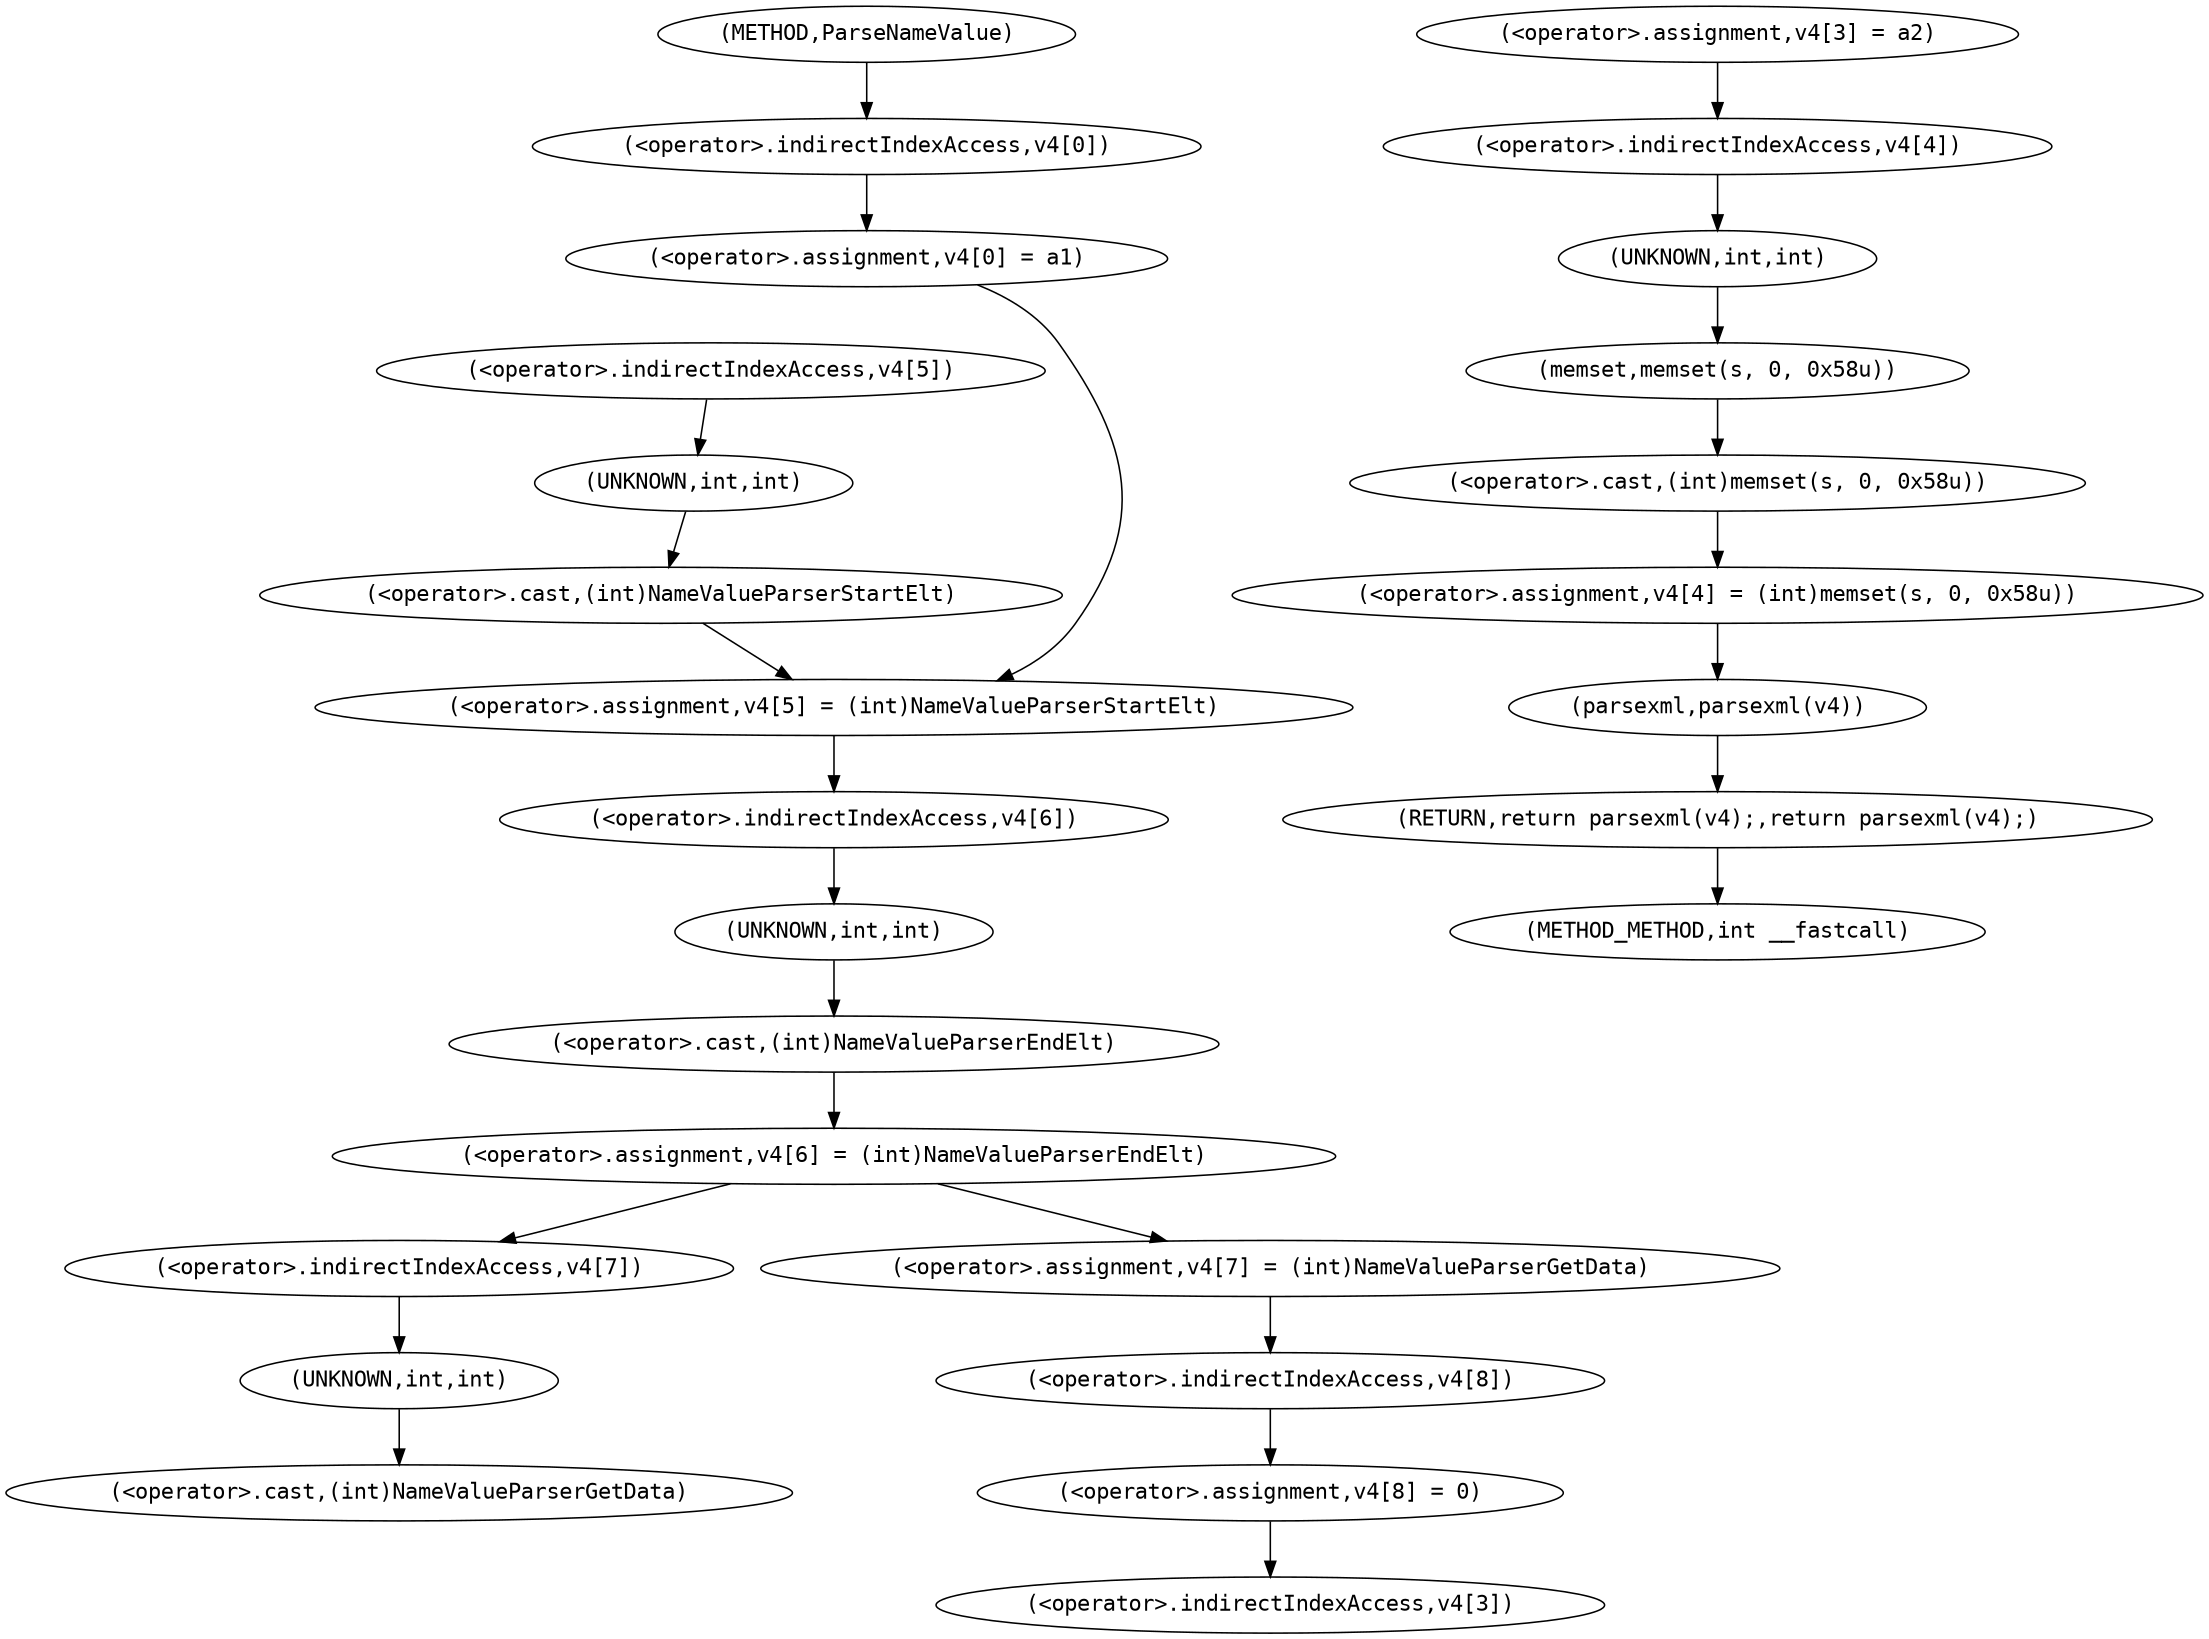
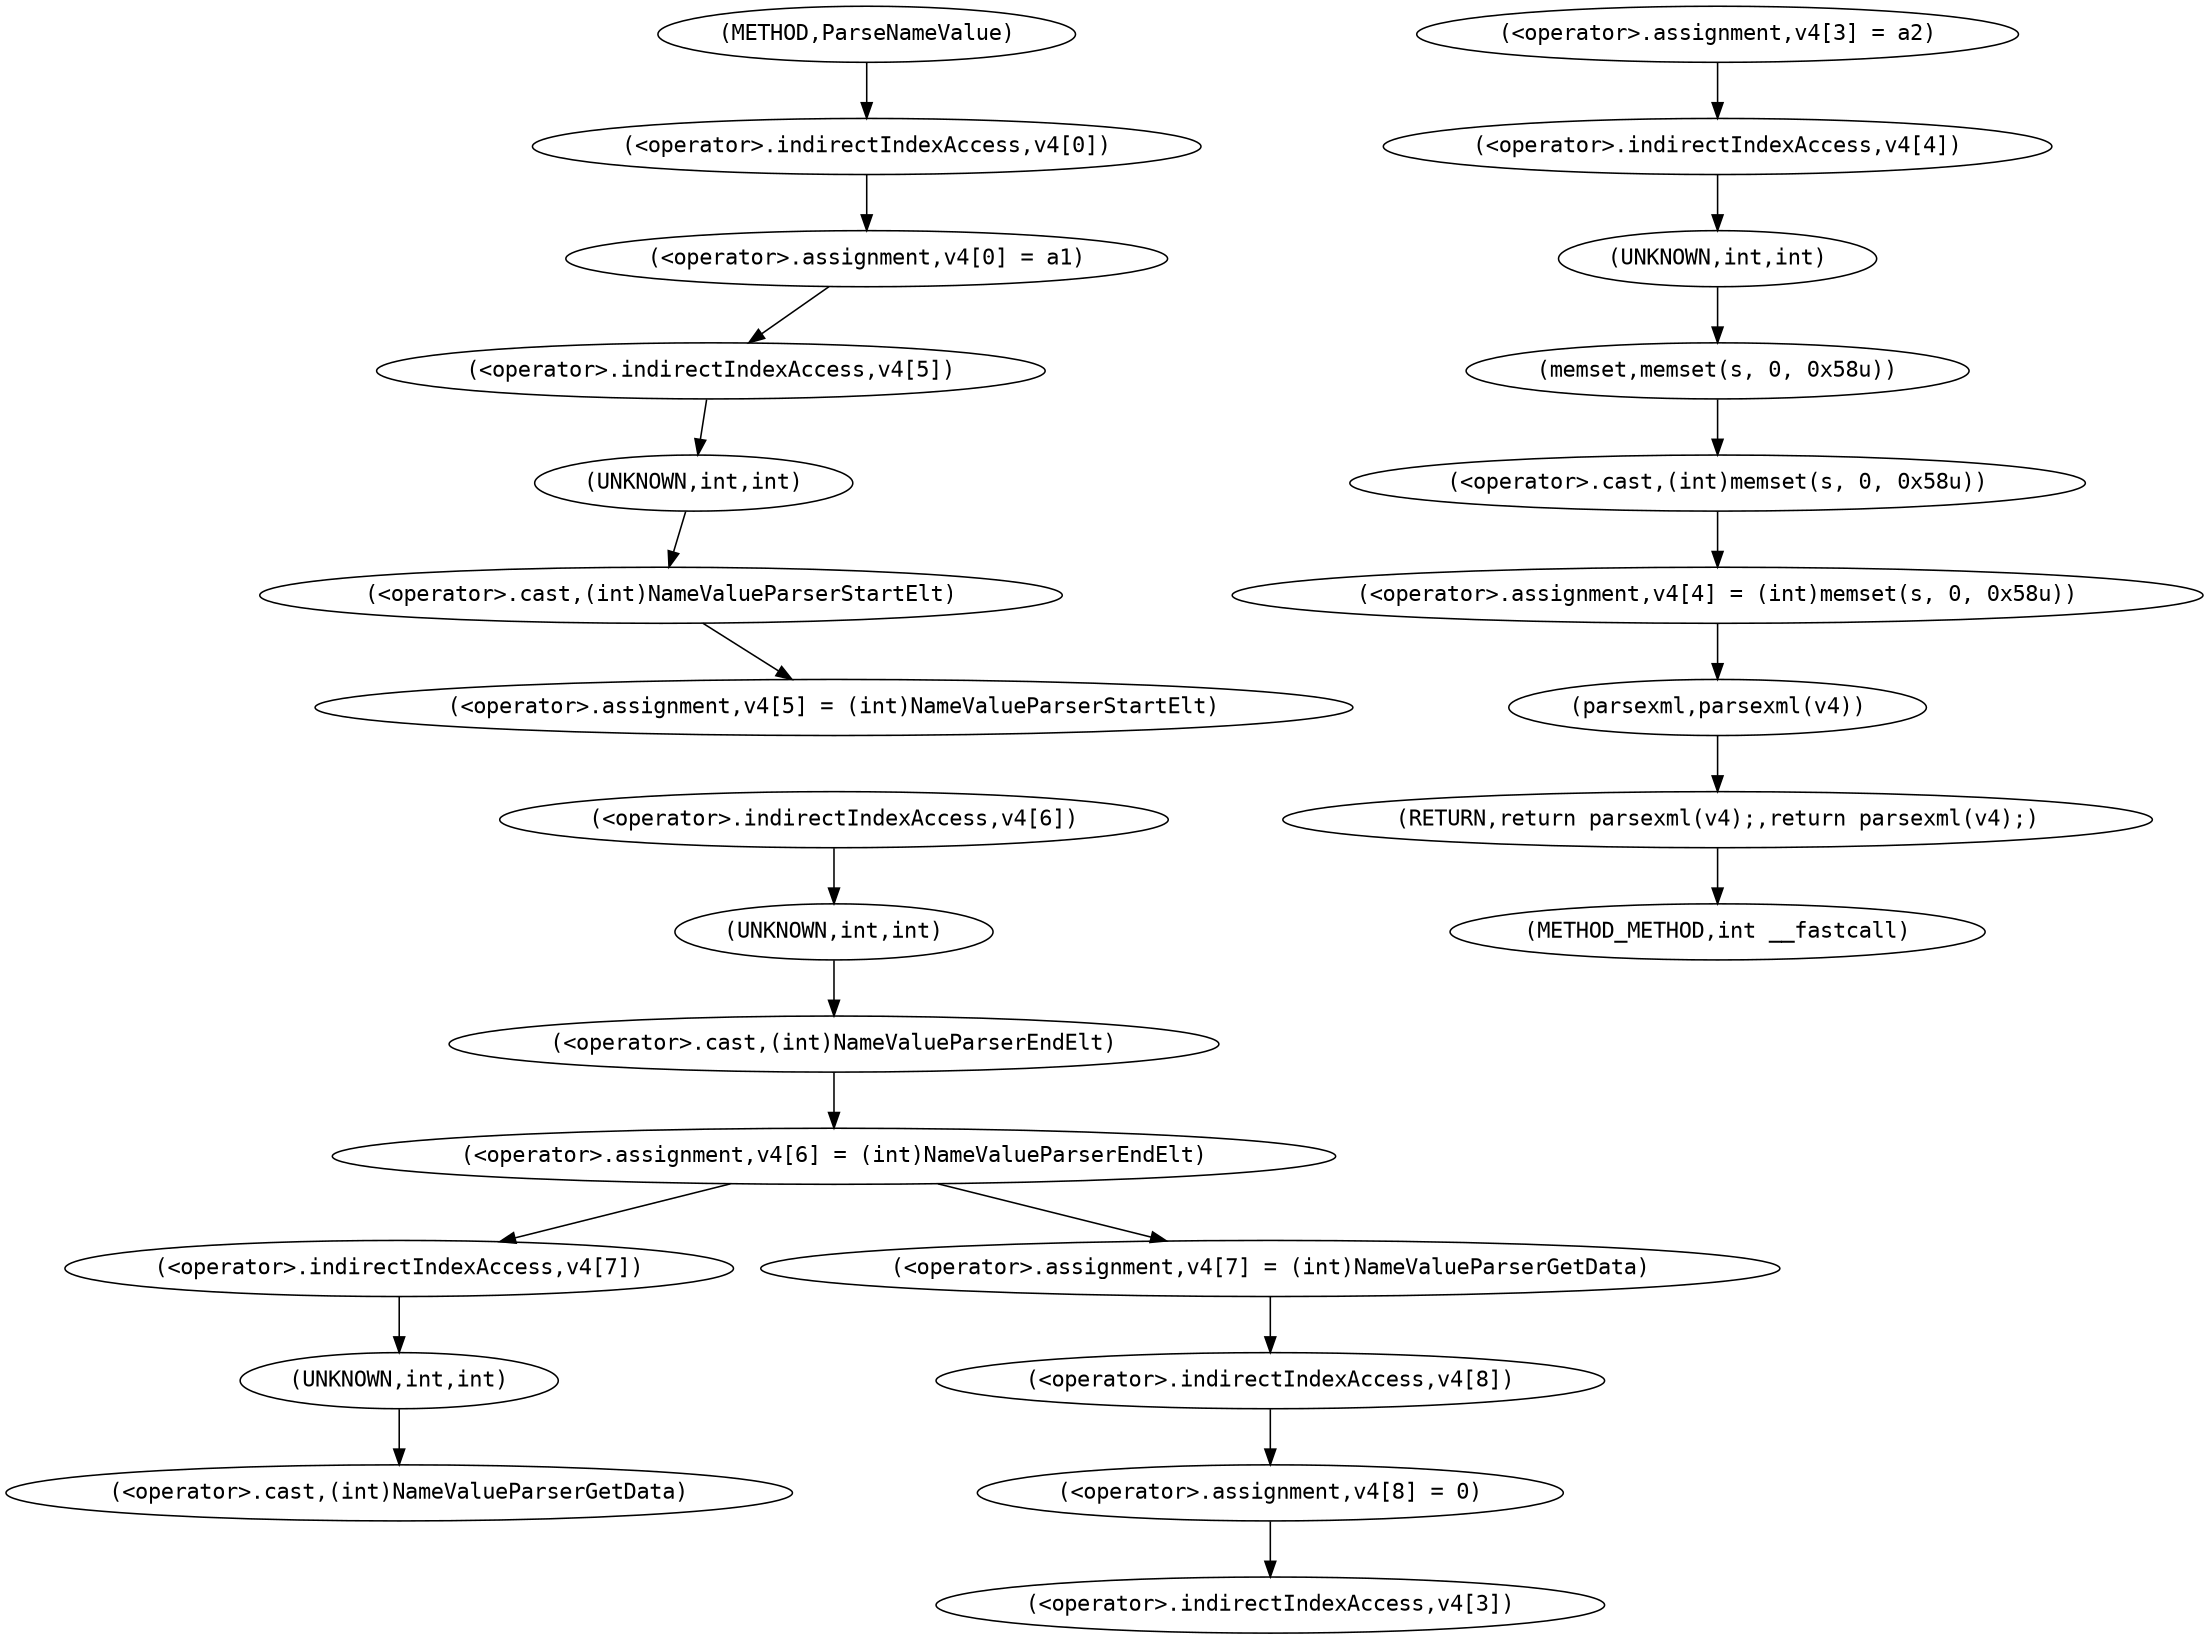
edge "(<operator>.assignment,v4[0] = a1)" -> "(<operator>.assignment,v4[5] = (int)NameValueParserStartElt)": now "(<operator>.assignment,v4[0] = a1)" -> "(<operator>.indirectIndexAccess,v4[5])"
edge "(<operator>.assignment,v4[5] = (int)NameValueParserStartElt)" -> "(<operator>.indirectIndexAccess,v4[6])": removed
